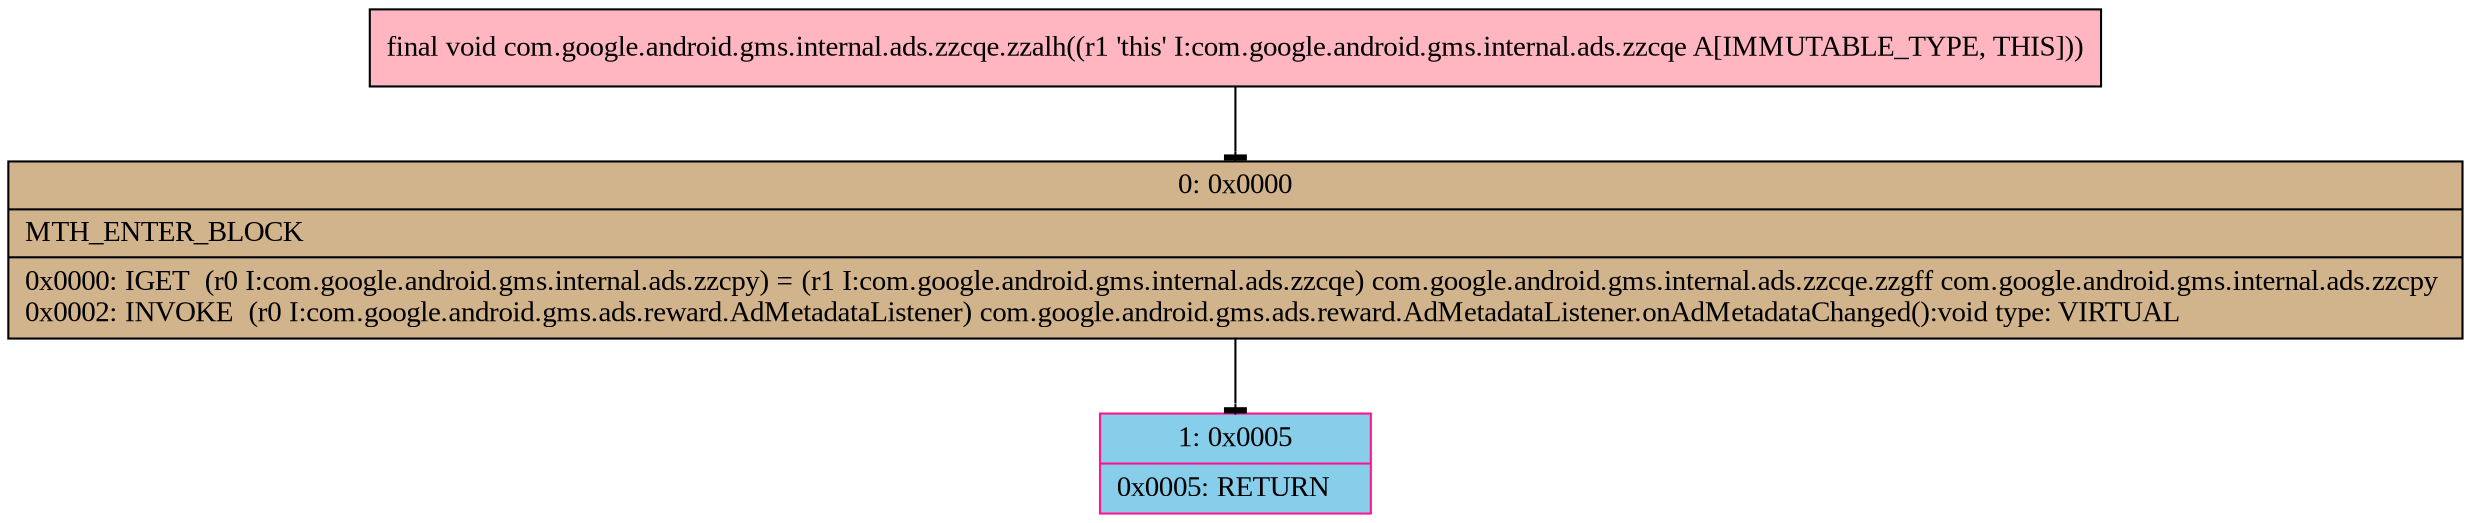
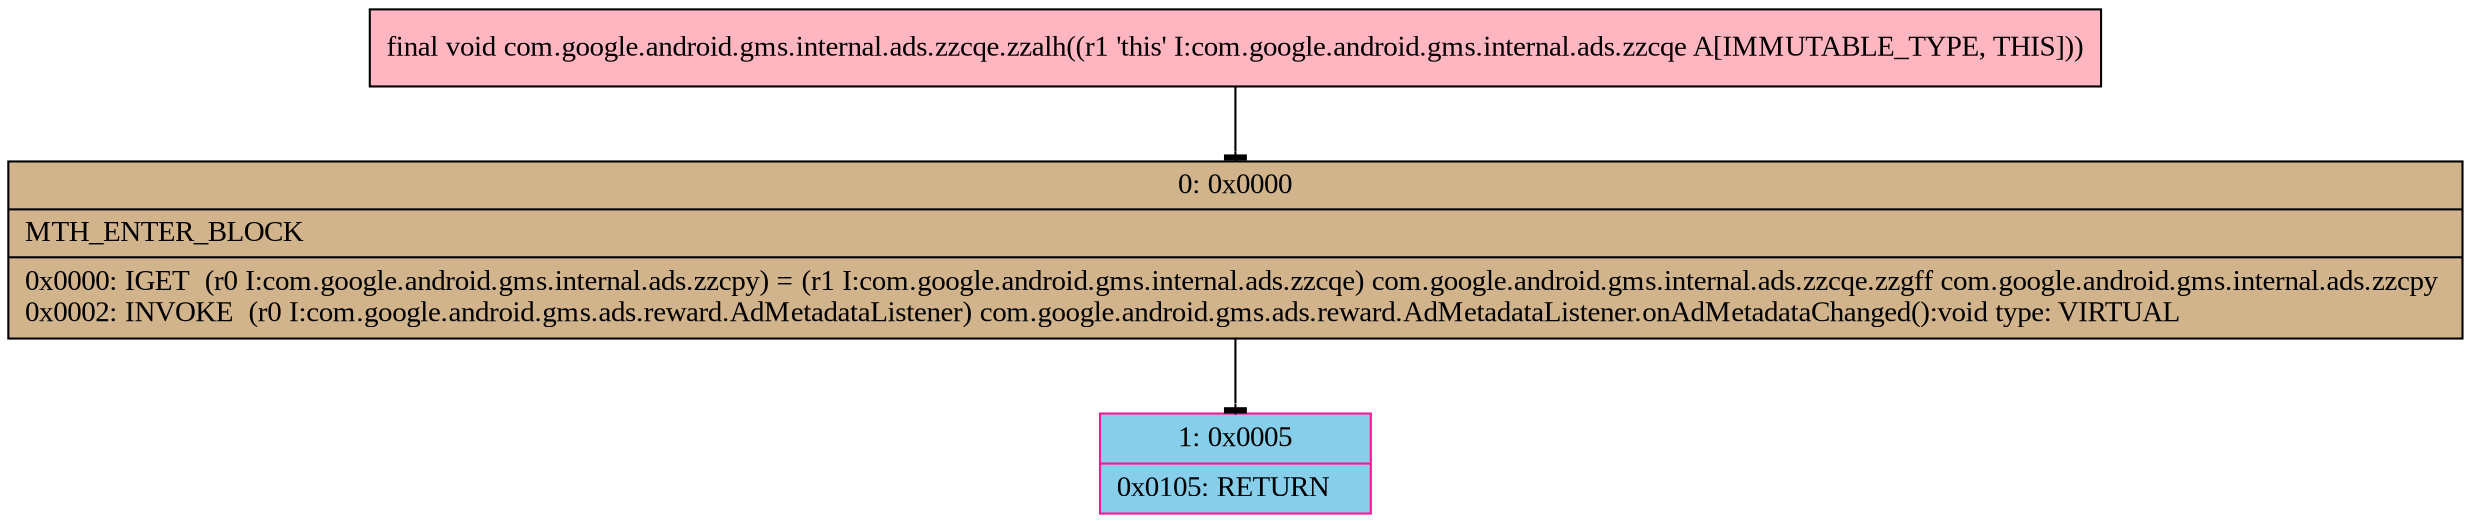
node "1: 0x0005": text "0x0005: RETURN" -> "0x0105: RETURN"
